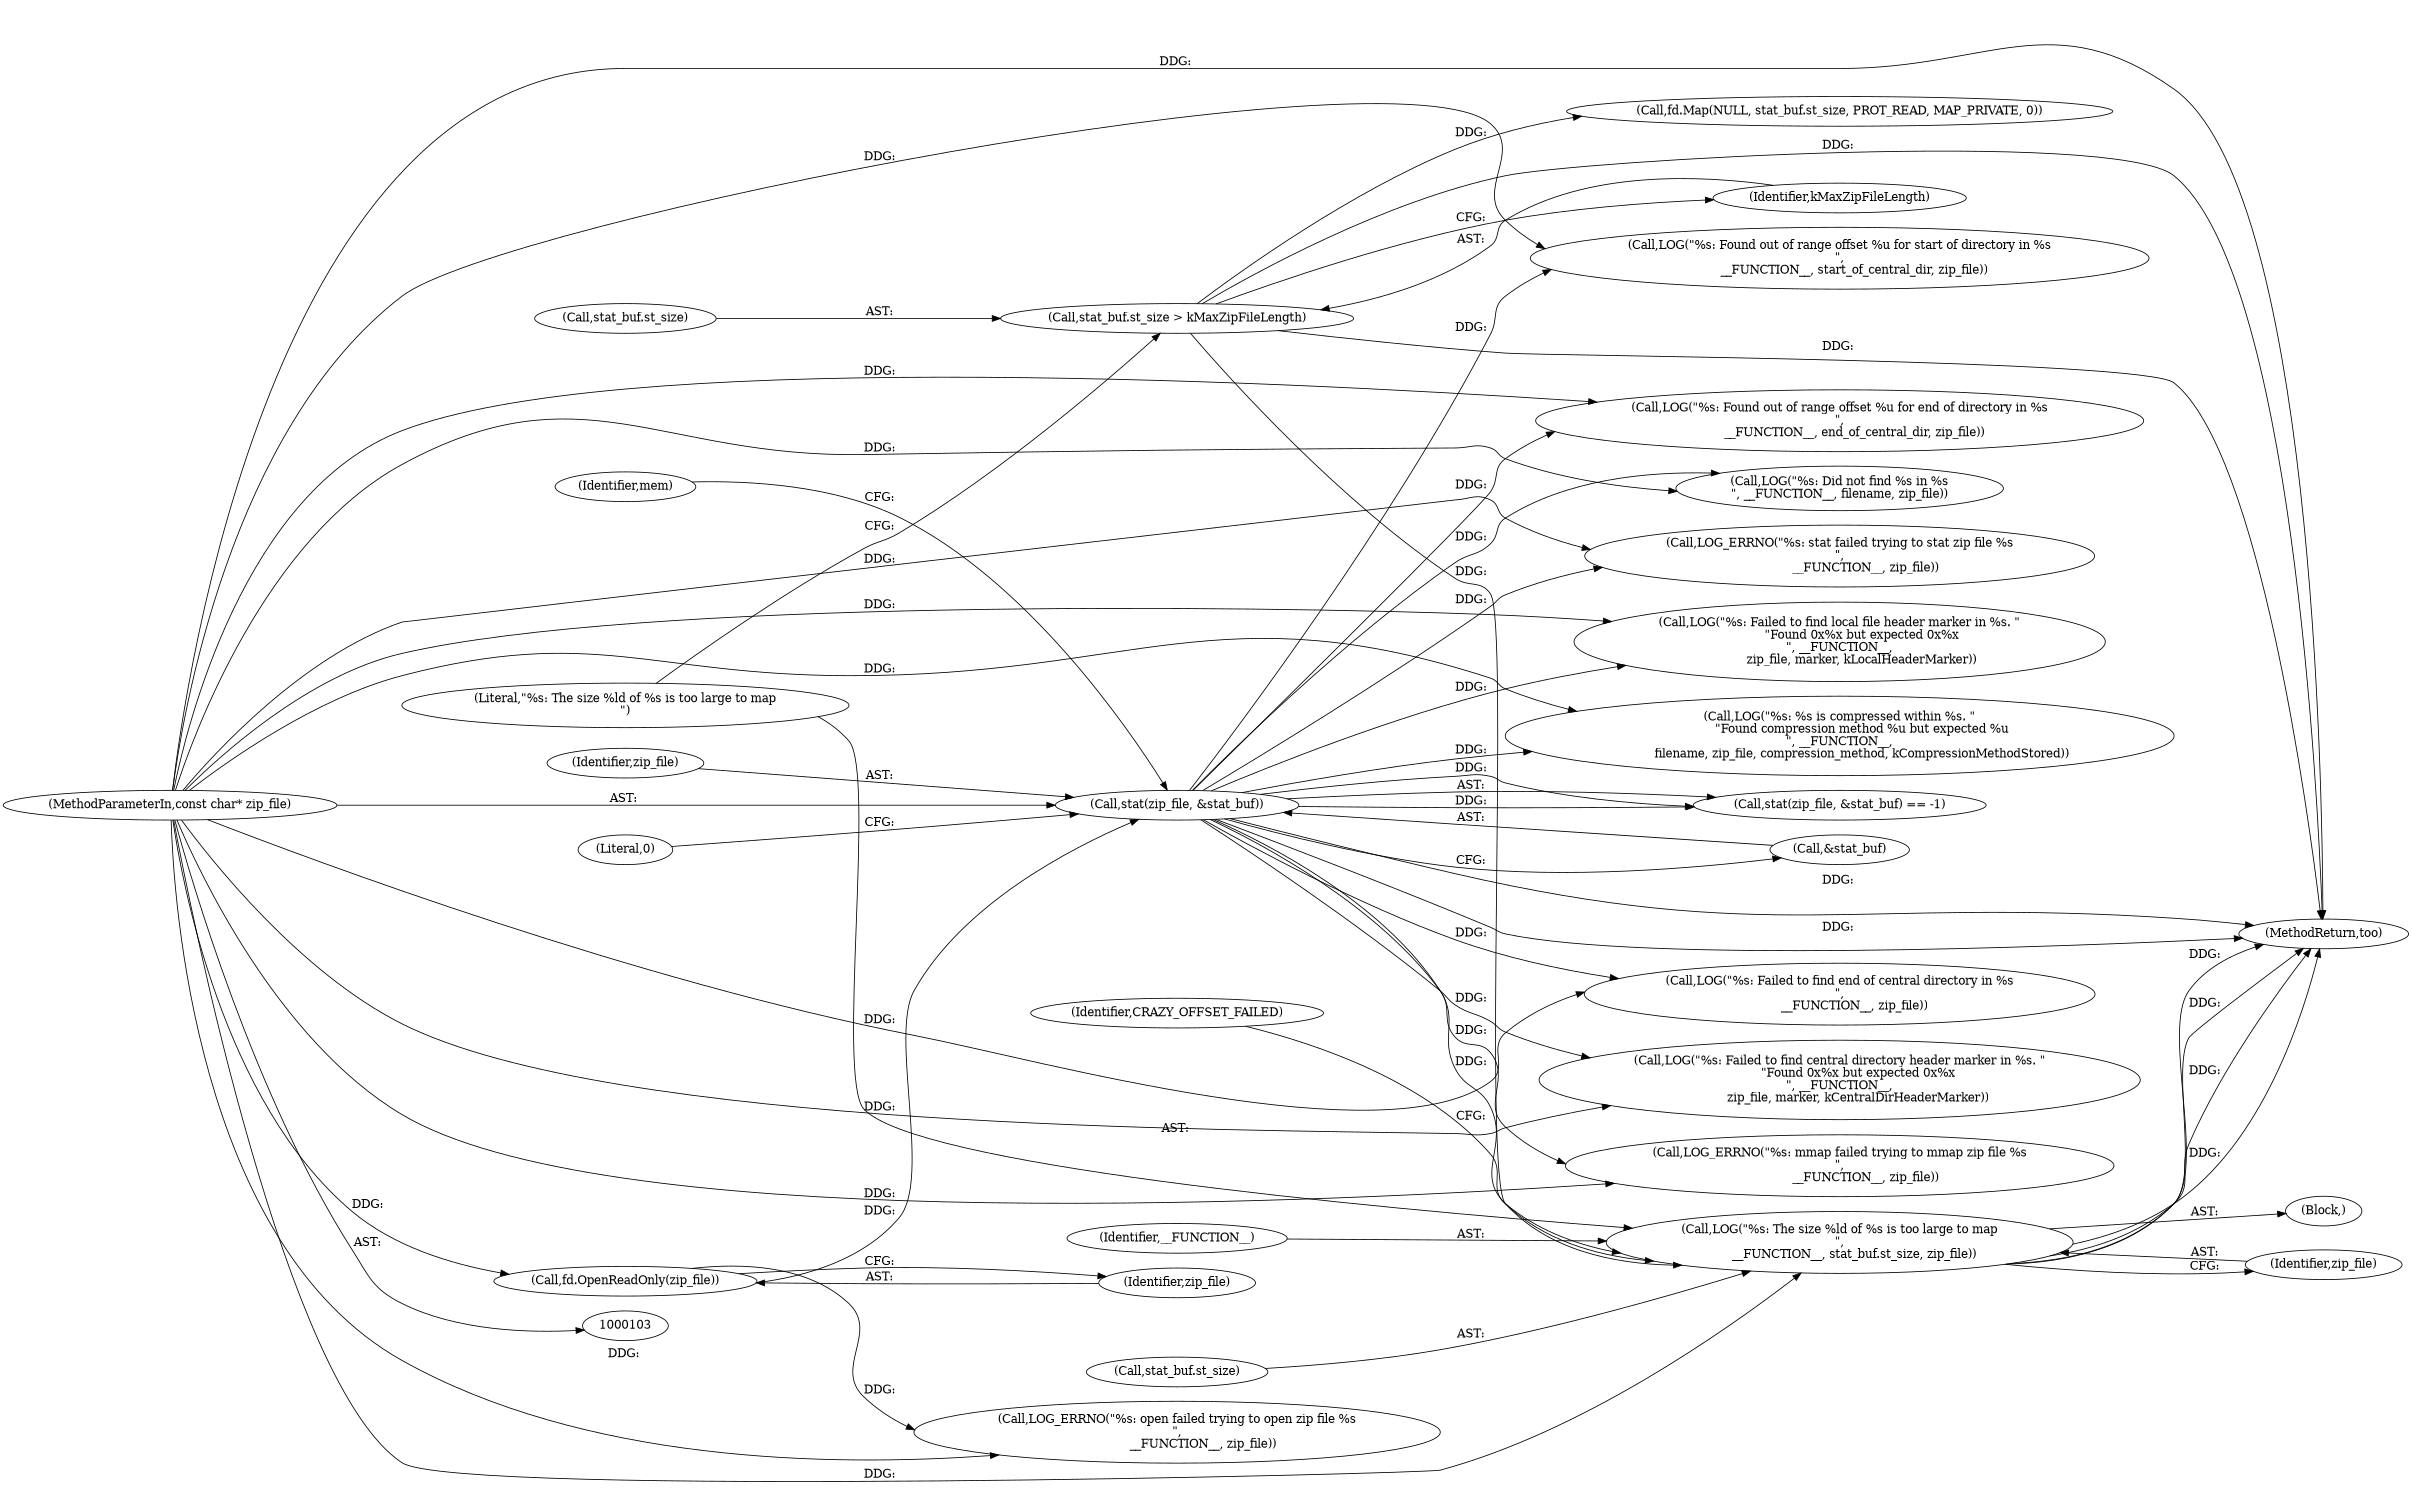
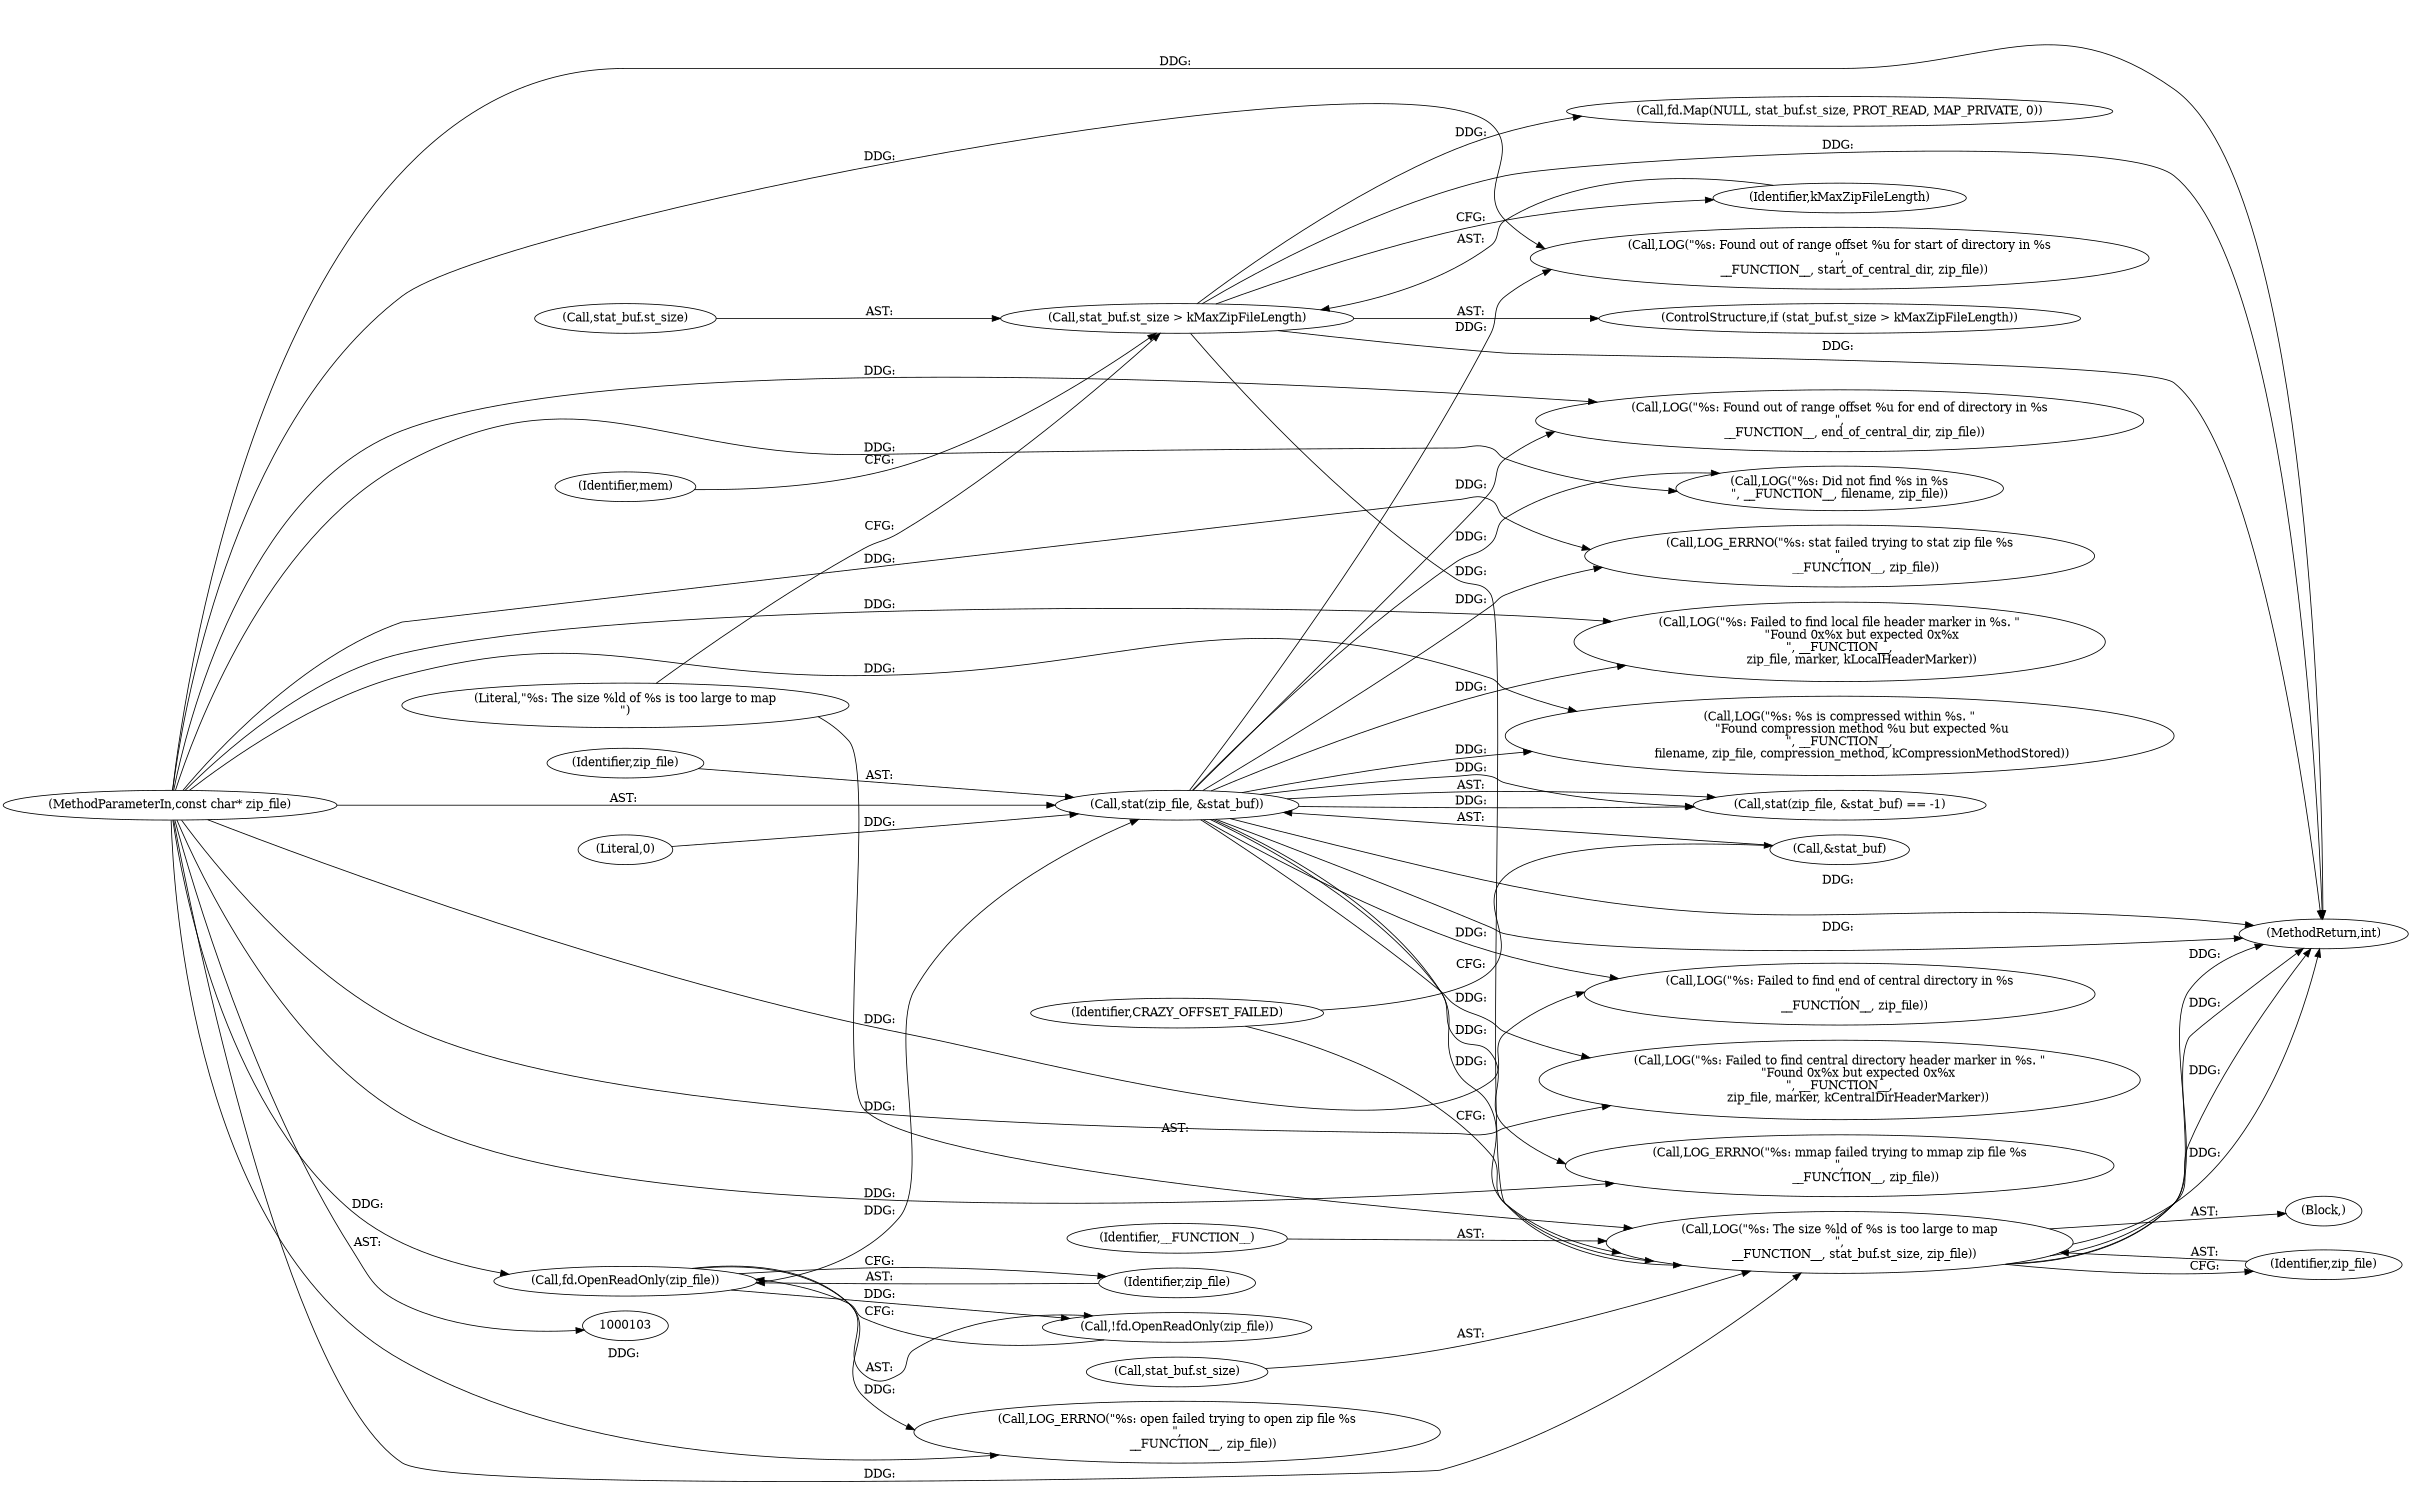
node "(ControlStructure,if (stat_buf.st_size > kMaxZipFileLength))": added
edge "(Identifier,mem)" -> "(Call,stat(zip_file, &stat_buf))": now "(Identifier,mem)" -> "(Call,stat_buf.st_size > kMaxZipFileLength)"
edge "(Literal,0)" -> "(Call,stat(zip_file, &stat_buf))": label "CFG: " -> "DDG: "
edge "(Call,stat(zip_file, &stat_buf))" -> "(Call,&stat_buf)": now "(Identifier,CRAZY_OFFSET_FAILED)" -> "(Call,&stat_buf)"
node "(MethodReturn,too)": label "(MethodReturn,too)" -> "(MethodReturn,int)"
node "(Call,!fd.OpenReadOnly(zip_file))": added
